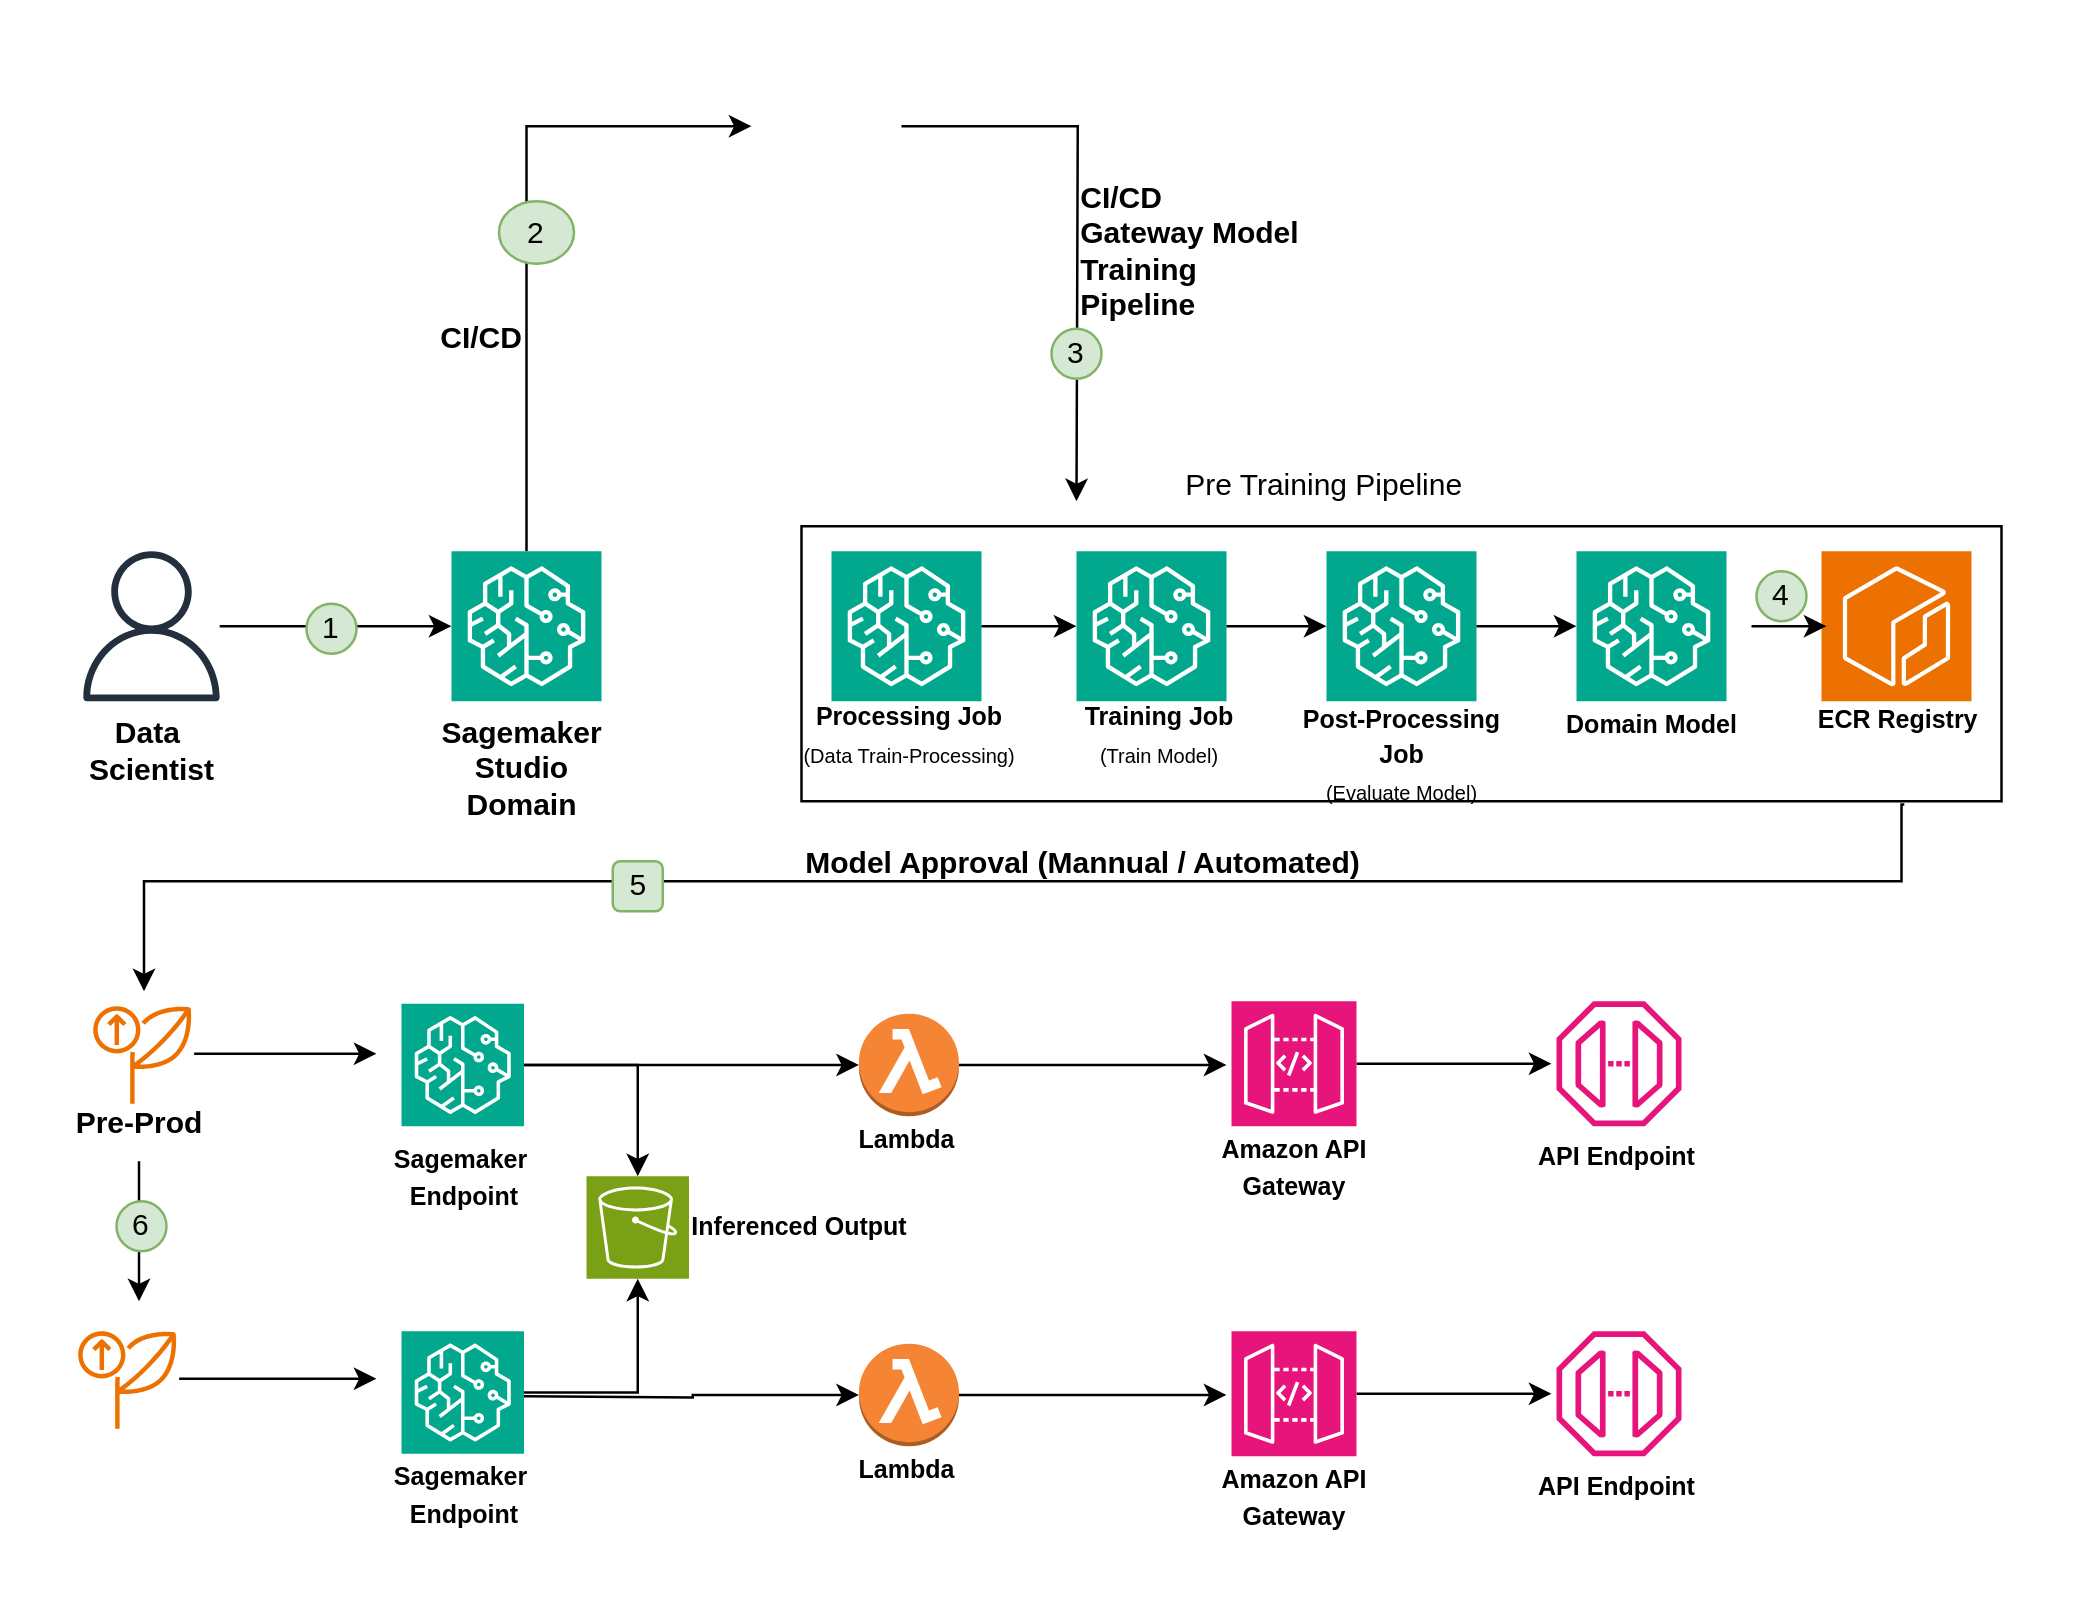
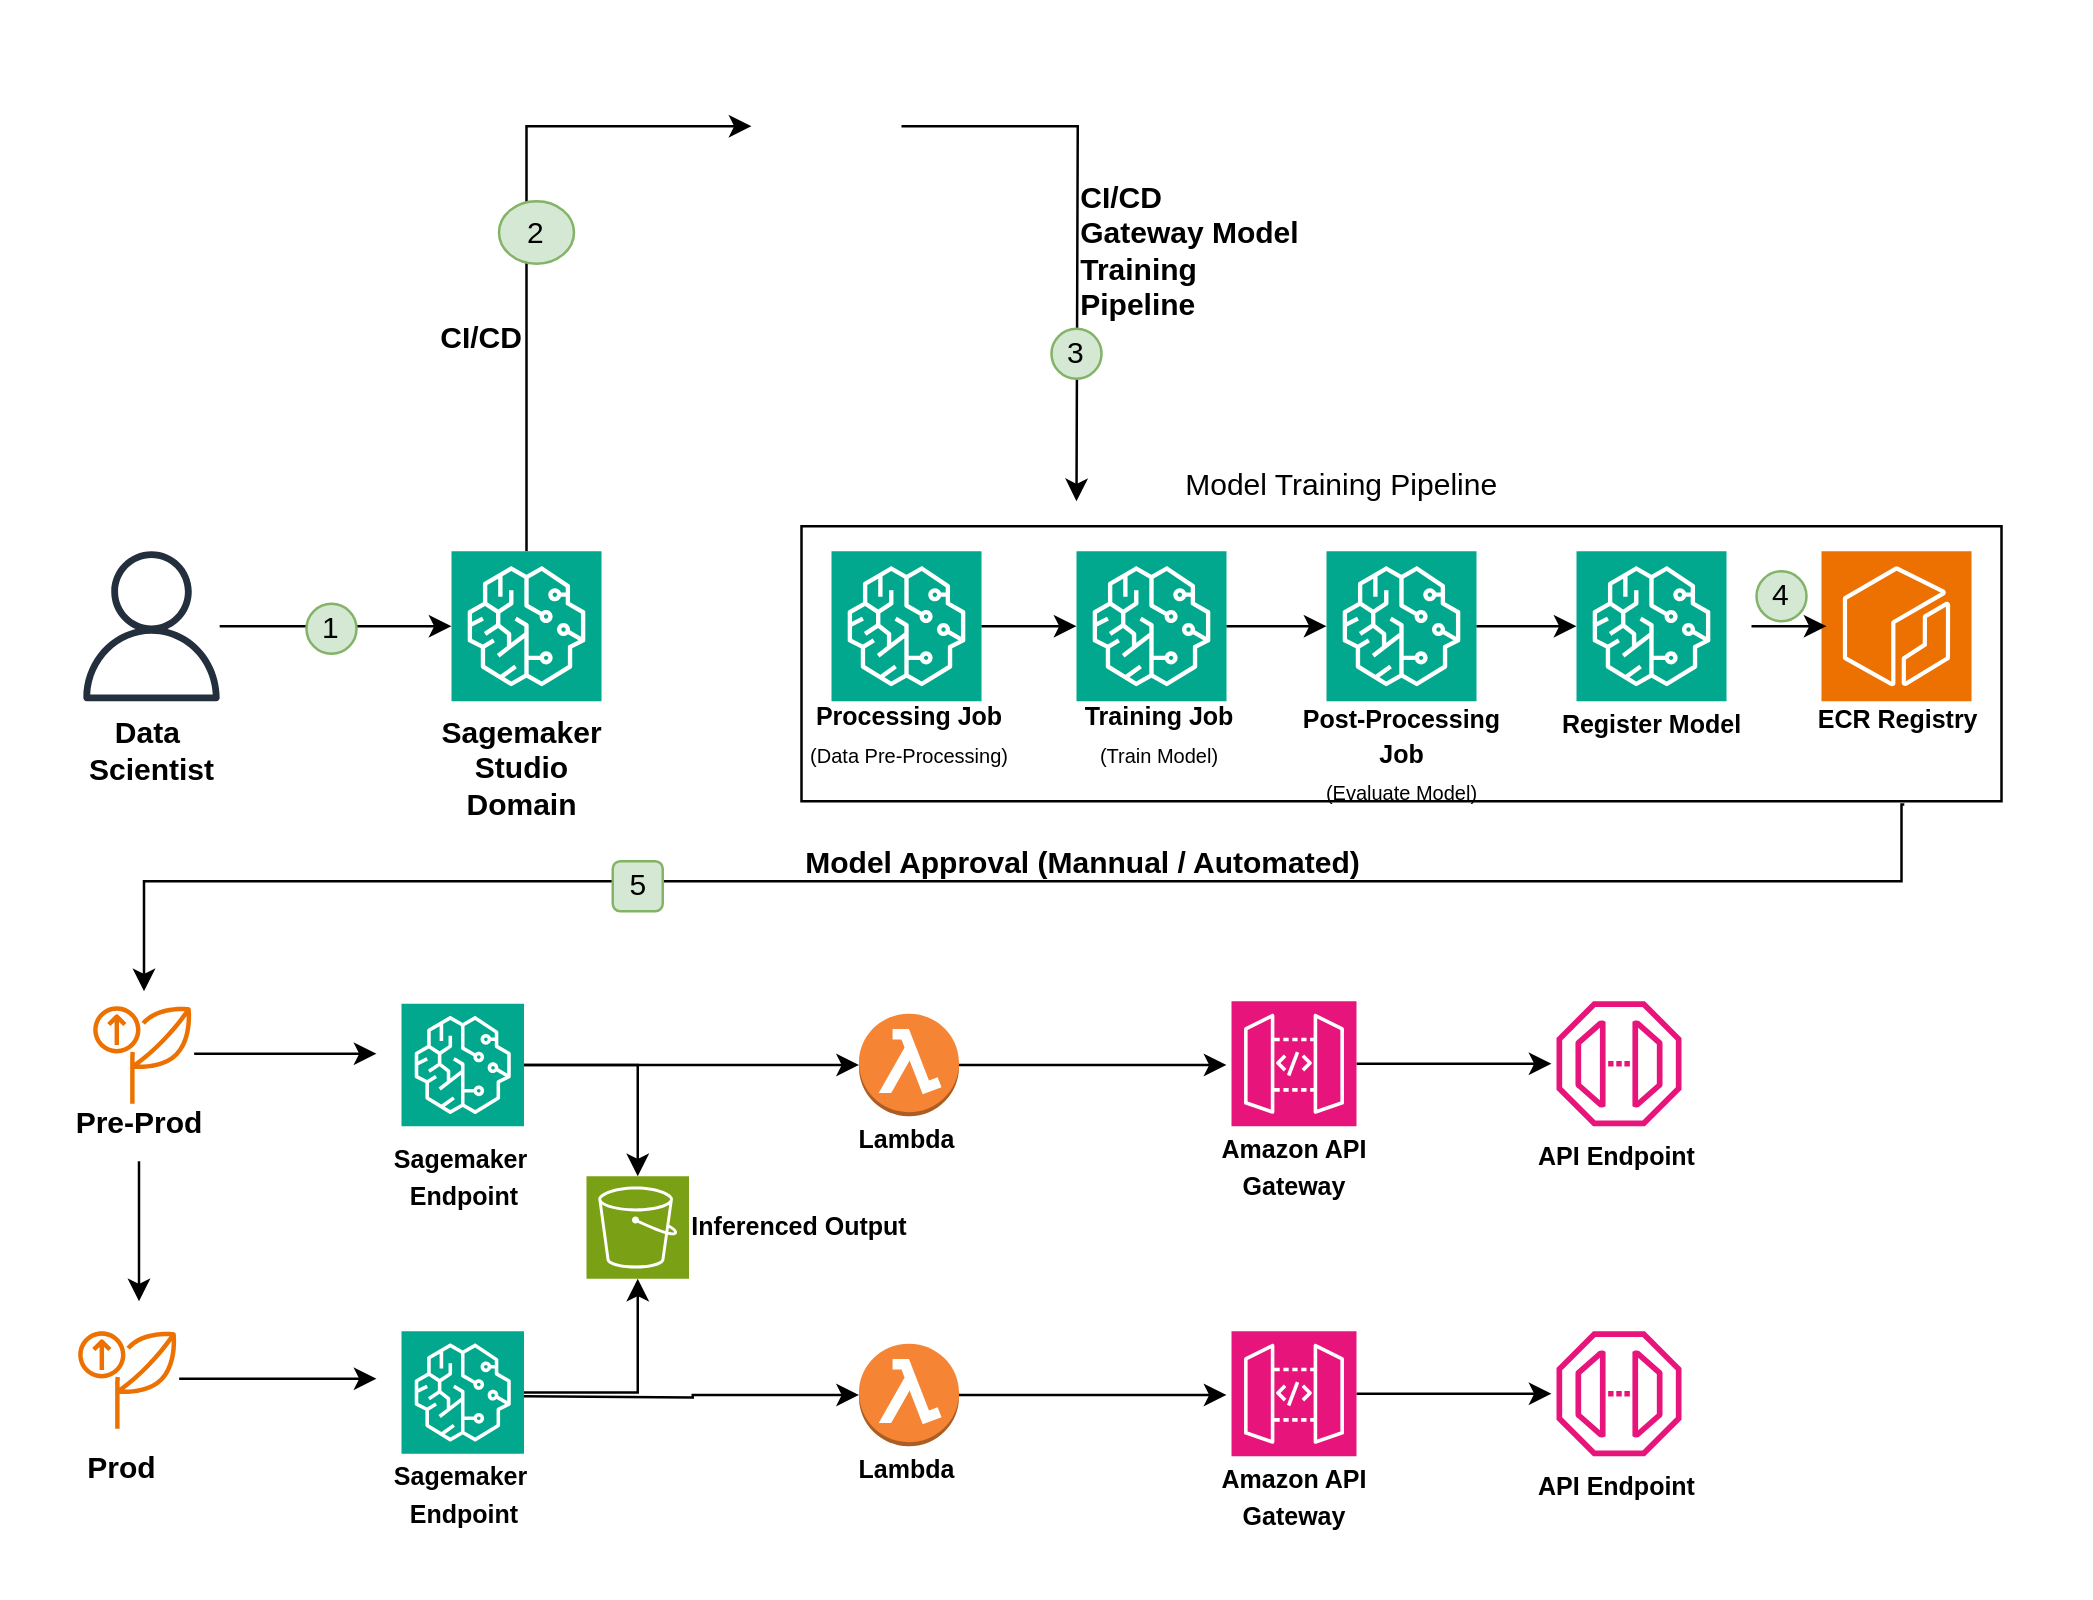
node "Pre Training Pipeline": label "Pre Training Pipeline" -> "Model Training Pipeline"
node "Domain Model": label "Domain Model" -> "Register Model"
node "Processing Job (Data Train-Processing)": label "Processing Job (Data Train-Processing)" -> "Processing Job (Data Pre-Processing)"
node "6": removed
node "Prod": added
